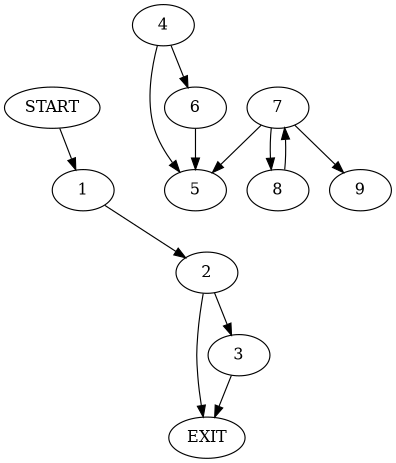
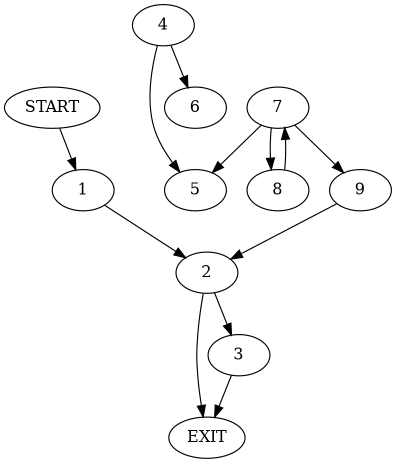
edge "6" -> "5": removed
edge "9" -> "2": added
